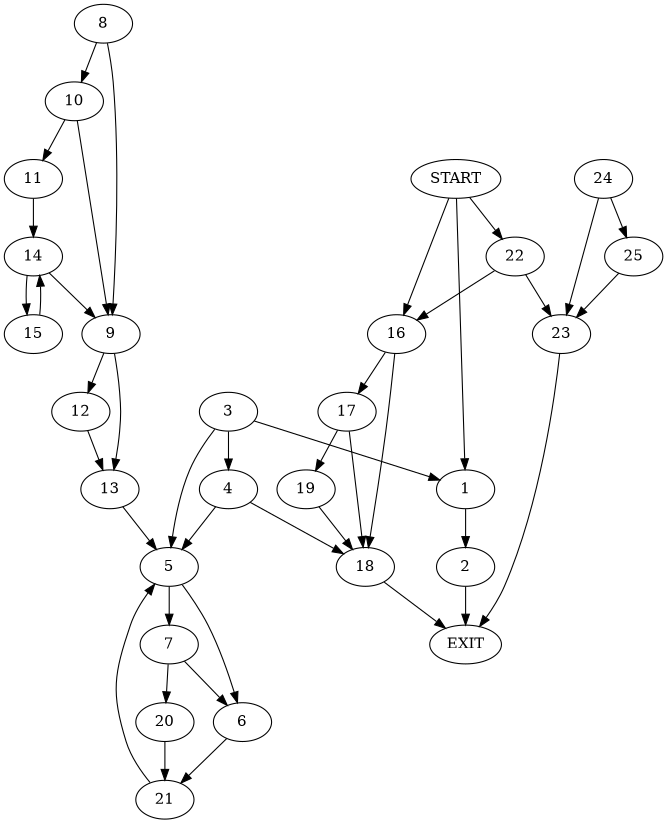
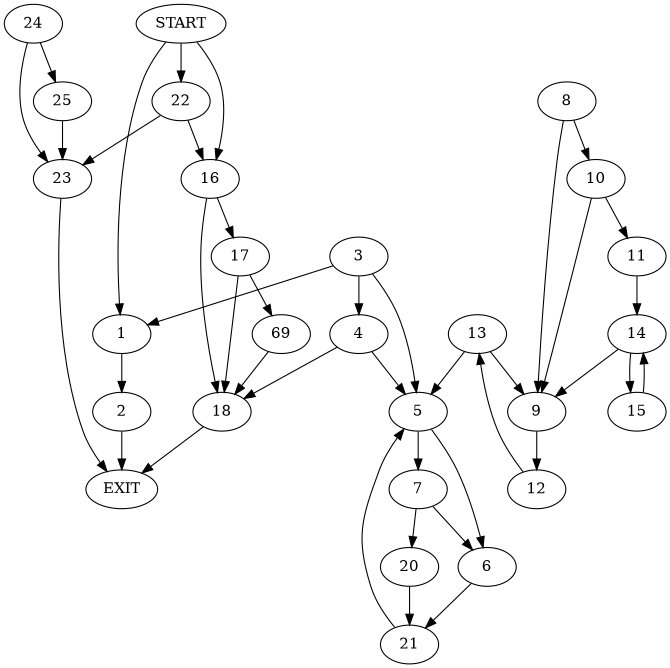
edge "9" -> "13": reversed
node "19": label "19" -> "69"
